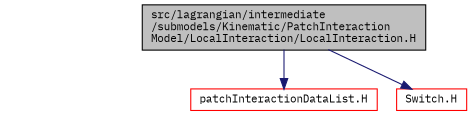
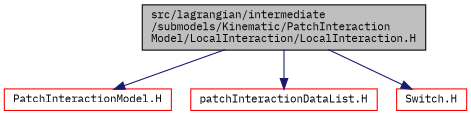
node "PatchInteractionModel.H": added
